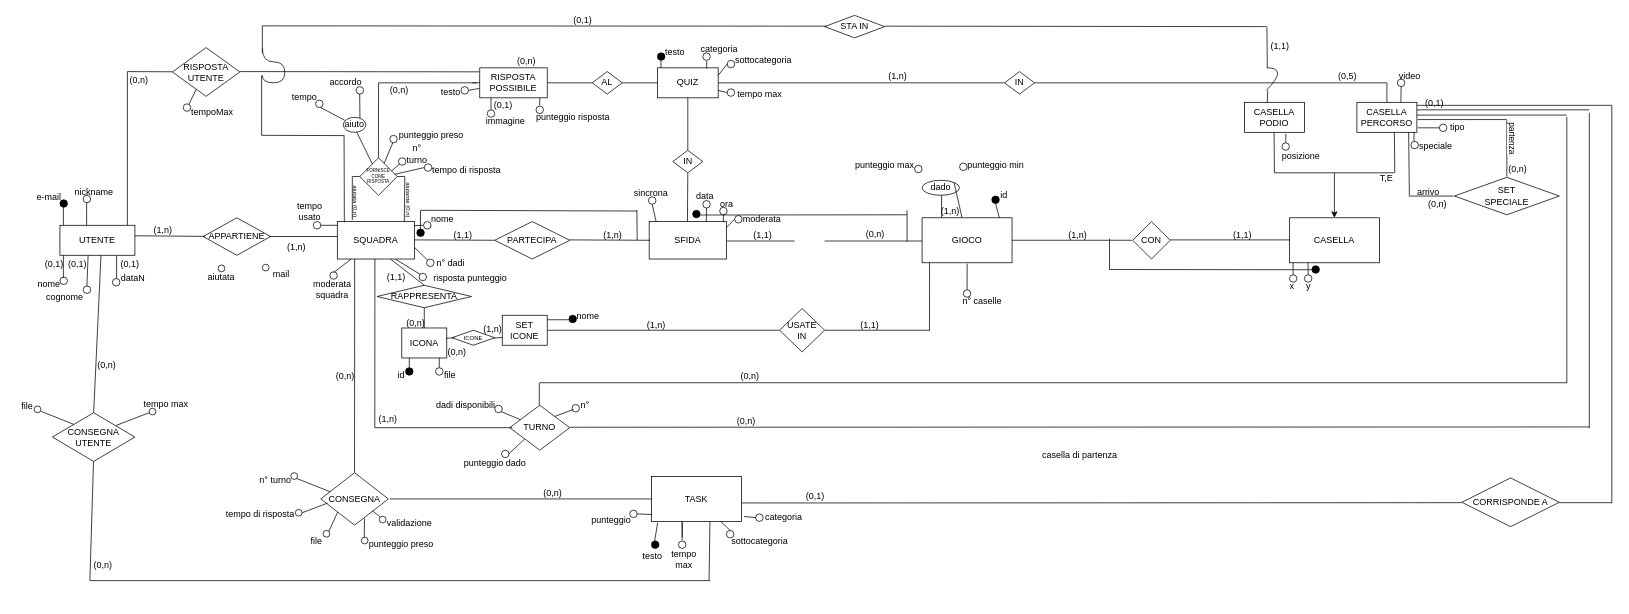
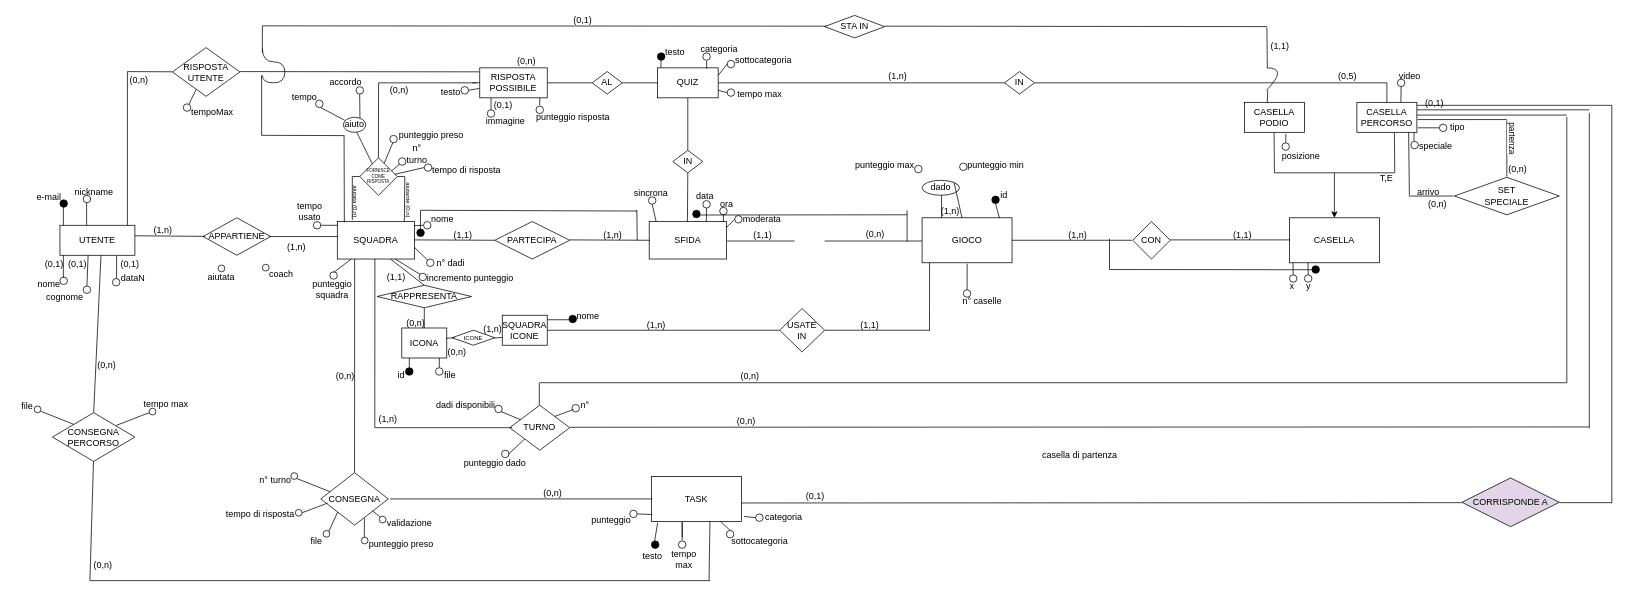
node "mail": label "mail" -> "coach"
node "risposta punteggio": label "risposta punteggio" -> "incremento punteggio"
node "moderata squadra": label "moderata squadra" -> "punteggio squadra"
node "SET ICONE": label "SET ICONE" -> "SQUADRA ICONE"
node "CONSEGNA UTENTE": label "CONSEGNA UTENTE" -> "CONSEGNA PERCORSO"
node "CORRISPONDE A": fillcolor #ffffff -> #e1d5e7
